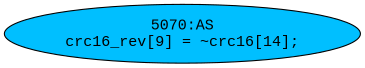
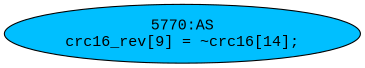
node "5070:AS crc16_rev[9] = ~crc16[14];": label "5070:AS crc16_rev[9] = ~crc16[14];" -> "5770:AS crc16_rev[9] = ~crc16[14];"
